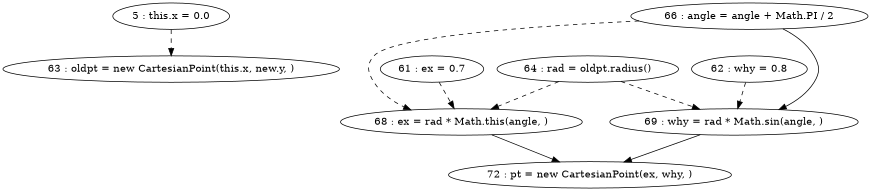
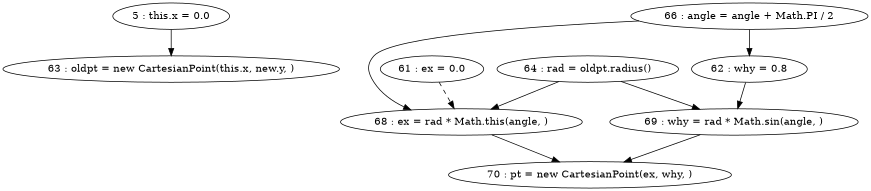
edge "66 : angle = angle + Math.PI / 2" -> "68 : ex = rad * Math.this(angle, )": style dashed -> solid
edge "5 : this.x = 0.0" -> "63 : oldpt = new CartesianPoint(this.x, new.y, )": style dashed -> solid
edge "66 : angle = angle + Math.PI / 2" -> "69 : why = rad * Math.sin(angle, )": now "66 : angle = angle + Math.PI / 2" -> "62 : why = 0.8"
node "61 : ex = 0.7": label "61 : ex = 0.7" -> "61 : ex = 0.0"
edge "62 : why = 0.8" -> "69 : why = rad * Math.sin(angle, )": style dashed -> solid
edge "64 : rad = oldpt.radius()" -> "68 : ex = rad * Math.this(angle, )": style dashed -> solid
edge "64 : rad = oldpt.radius()" -> "69 : why = rad * Math.sin(angle, )": style dashed -> solid
node "72 : pt = new CartesianPoint(ex, why, )": label "72 : pt = new CartesianPoint(ex, why, )" -> "70 : pt = new CartesianPoint(ex, why, )"
